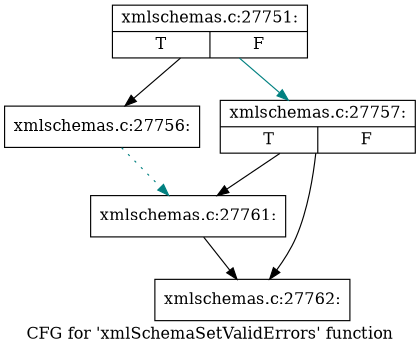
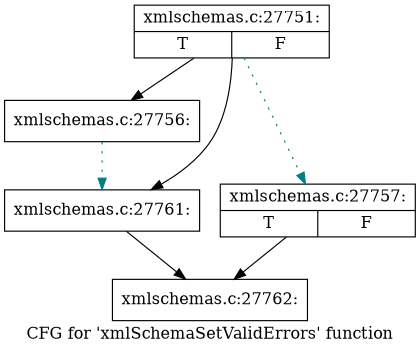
edge "xmlschemas.c:27751:" -> "xmlschemas.c:27757:": style solid -> dotted
edge "xmlschemas.c:27757:" -> "xmlschemas.c:27761:": now "xmlschemas.c:27751:" -> "xmlschemas.c:27761:"
